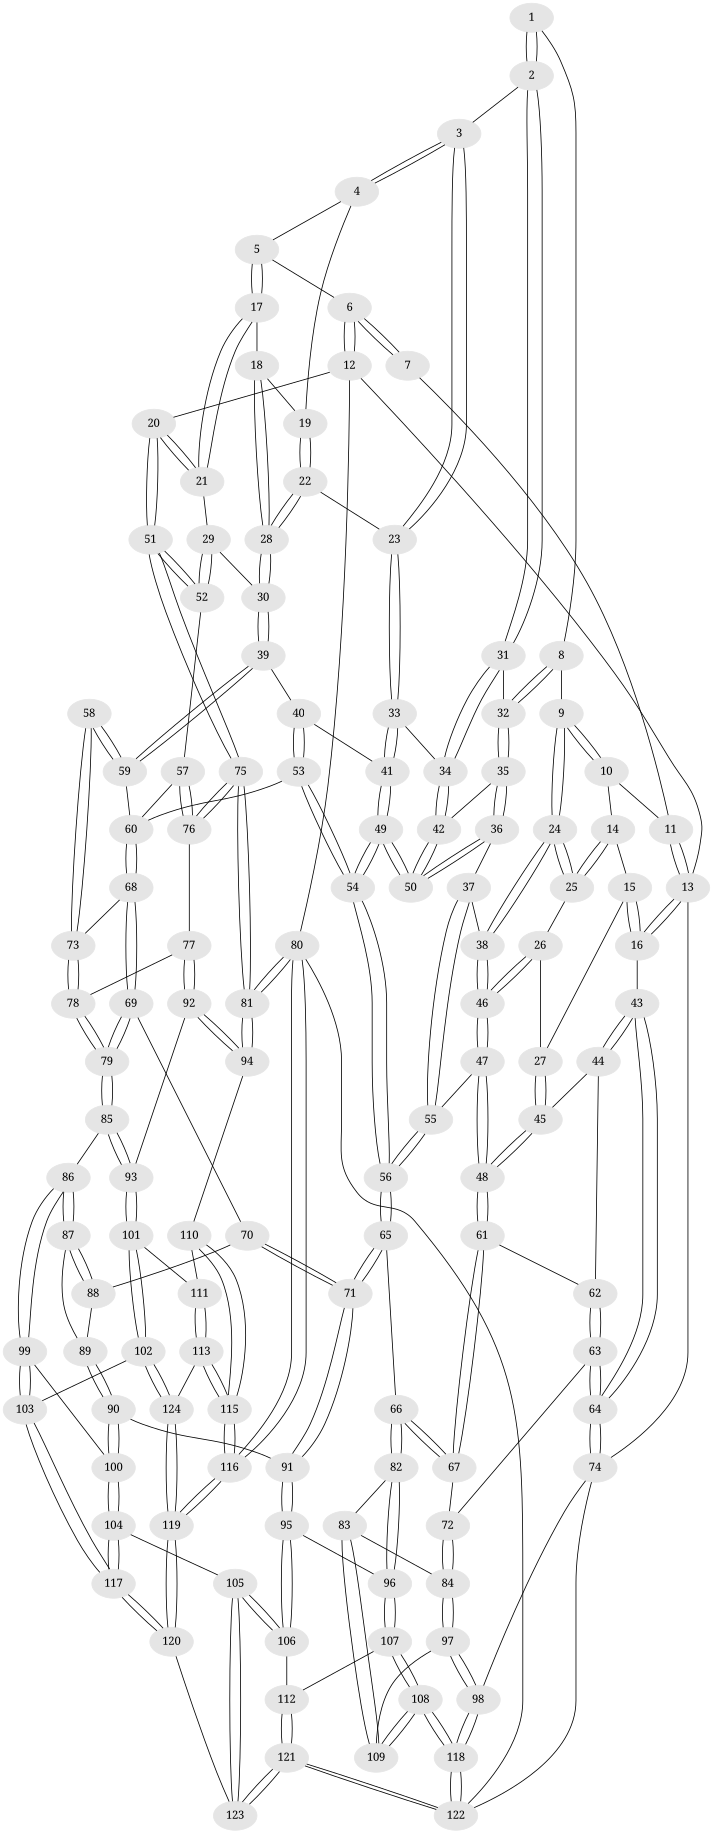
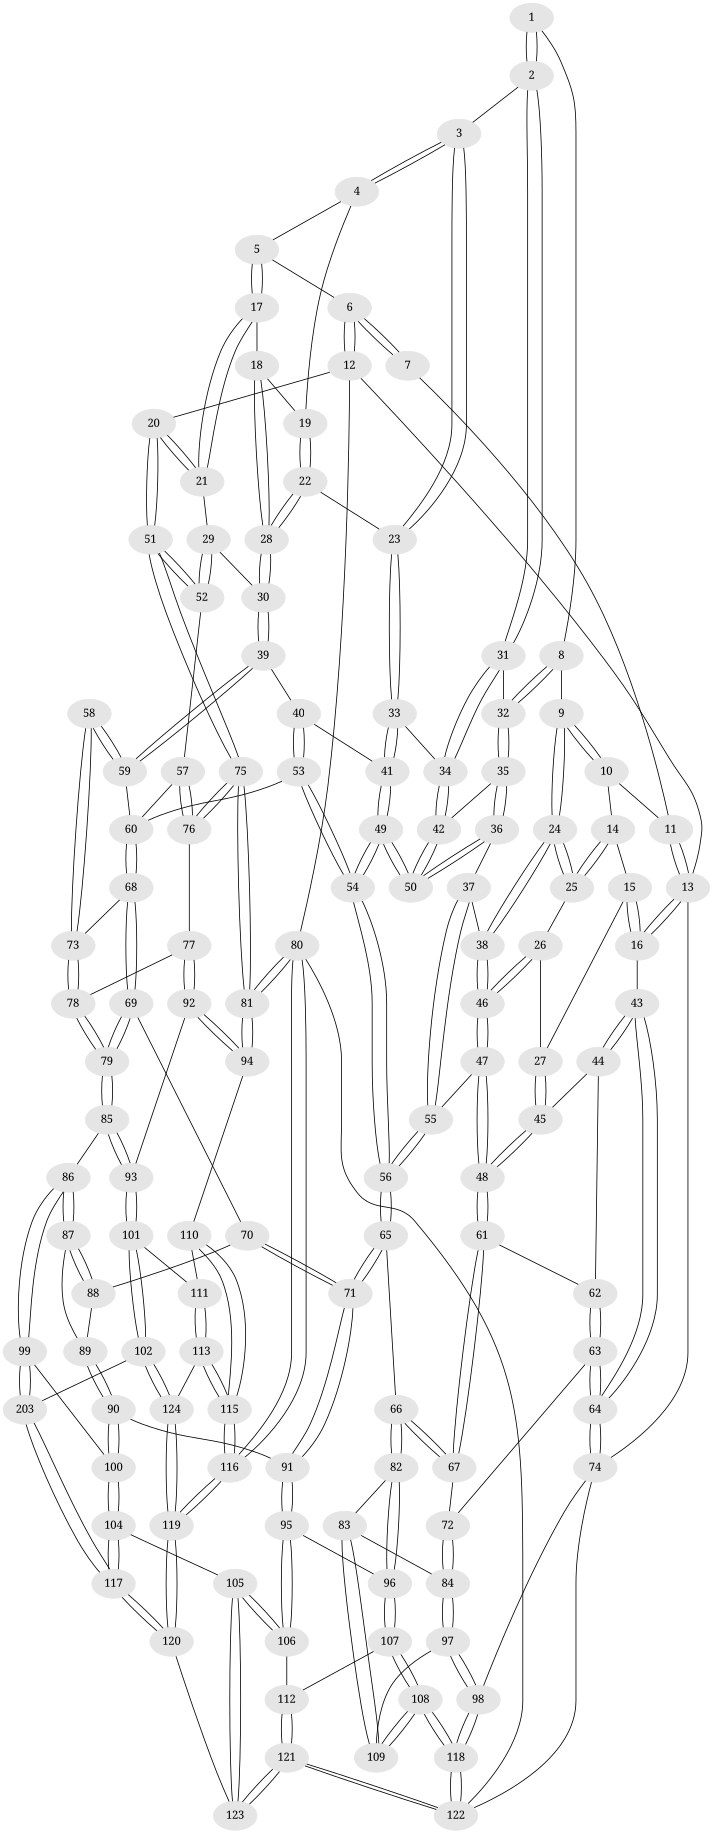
node "103": label "103" -> "203"
